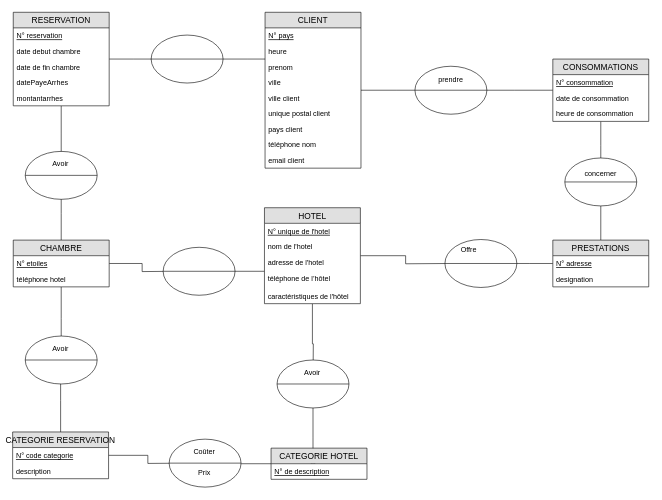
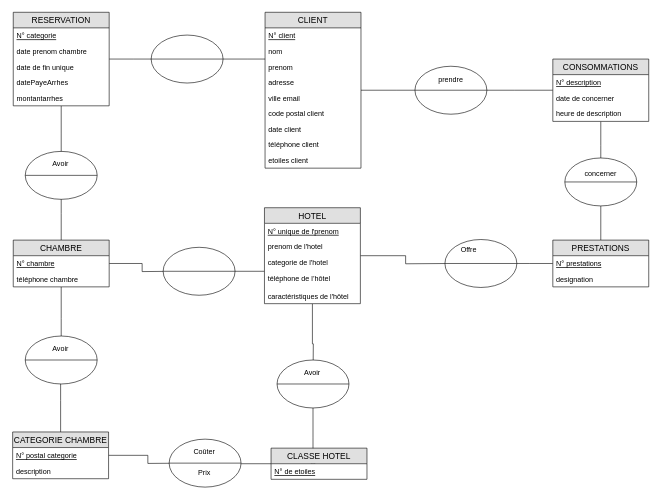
node "N° reservation": label "N° reservation" -> "N° categorie"
node "N° pays": label "N° pays" -> "N° client"
node "date debut chambre": label "date debut chambre" -> "date prenom chambre"
node "heure": label "heure" -> "nom"
node "date de fin chambre": label "date de fin chambre" -> "date de fin unique"
node "ville": label "ville" -> "adresse"
node "N° consommation": label "N° consommation" -> "N° description"
node "ville client": label "ville client" -> "ville email"
node "date de consommation": label "date de consommation" -> "date de concerner"
node "unique postal client": label "unique postal client" -> "code postal client"
node "heure de consommation": label "heure de consommation" -> "heure de description"
node "pays client": label "pays client" -> "date client"
node "téléphone nom": label "téléphone nom" -> "téléphone client"
node "email client": label "email client" -> "etoiles client"
node "N° unique de l'hotel": label "N° unique de l'hotel" -> "N° unique de l'prenom"
node "nom de l'hotel": label "nom de l'hotel" -> "prenom de l'hotel"
node "adresse de l'hotel": label "adresse de l'hotel" -> "categorie de l'hotel"
node "N° etoiles": label "N° etoiles" -> "N° chambre"
node "N° adresse": label "N° adresse" -> "N° prestations"
node "téléphone hotel": label "téléphone hotel" -> "téléphone chambre"
node "CATEGORIE RESERVATION": label "CATEGORIE RESERVATION" -> "CATEGORIE CHAMBRE"
node "N° code categorie": label "N° code categorie" -> "N° postal categorie"
node "CATEGORIE HOTEL": label "CATEGORIE HOTEL" -> "CLASSE HOTEL"
node "N° de description": label "N° de description" -> "N° de etoiles"
